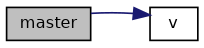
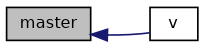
edge "master" -> "v": reversed
